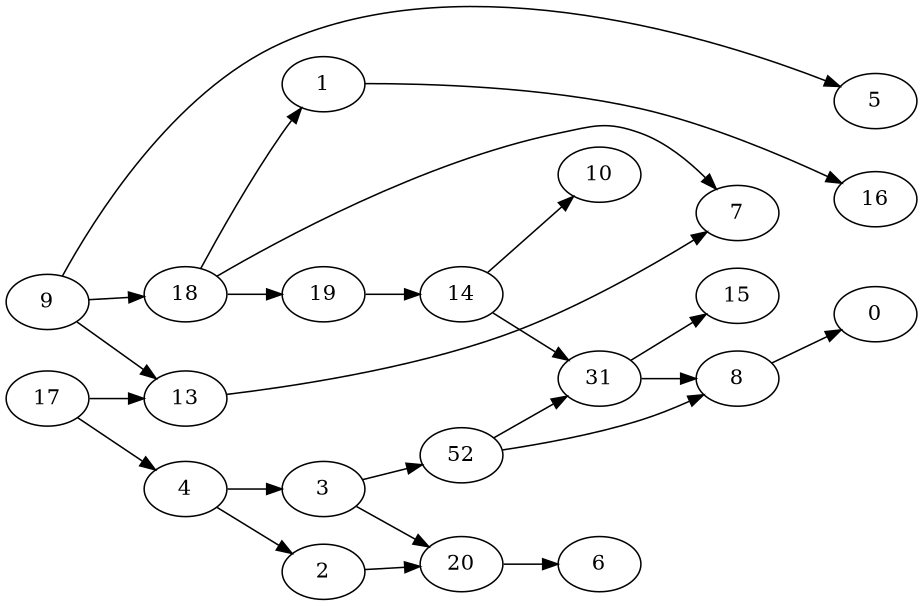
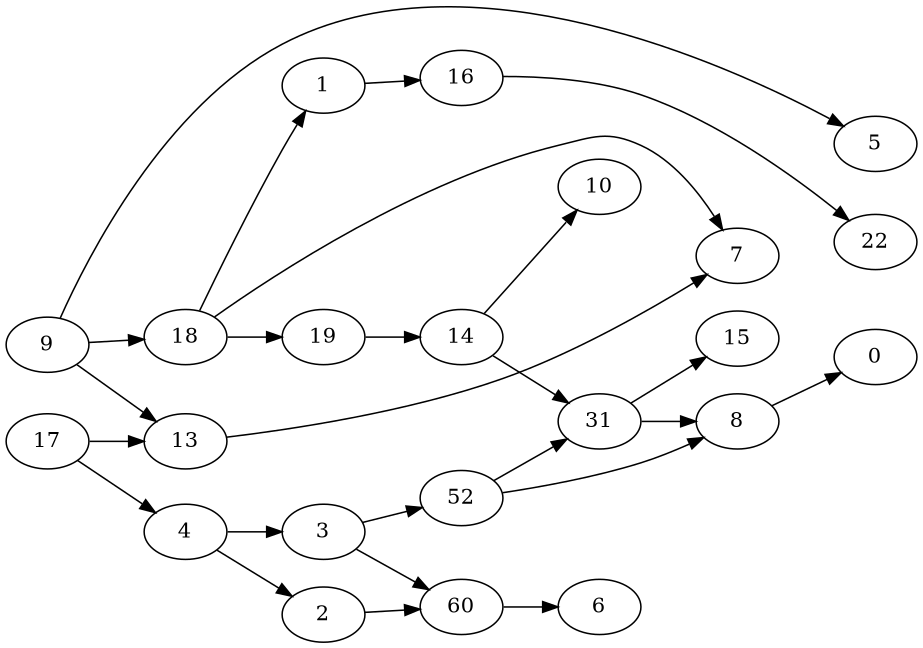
node "22": added
node "20": label "20" -> "60"
